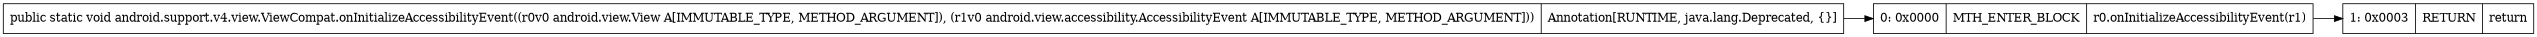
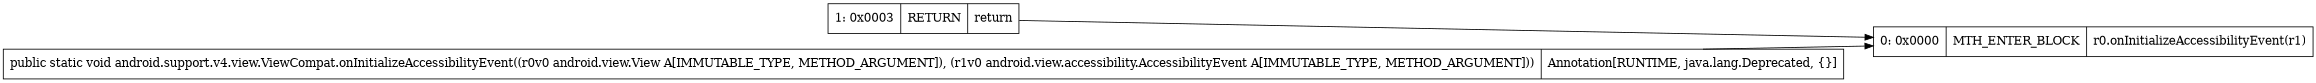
edge "0: 0x0000" -> "1: 0x0003": reversed
